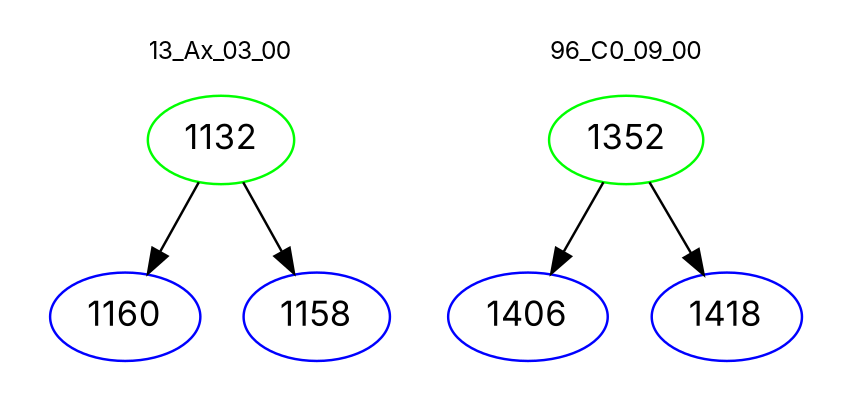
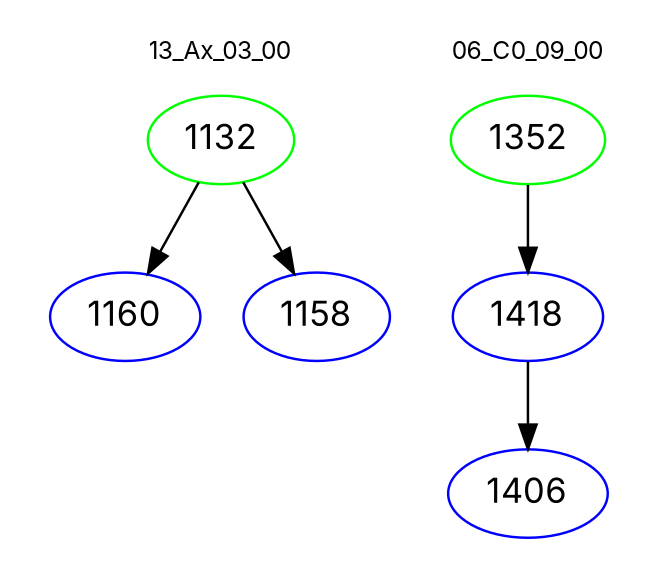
cluster "96_C0_09_00": label "96_C0_09_00" -> "06_C0_09_00"
edge "1352" -> "1406": now "1418" -> "1406"
